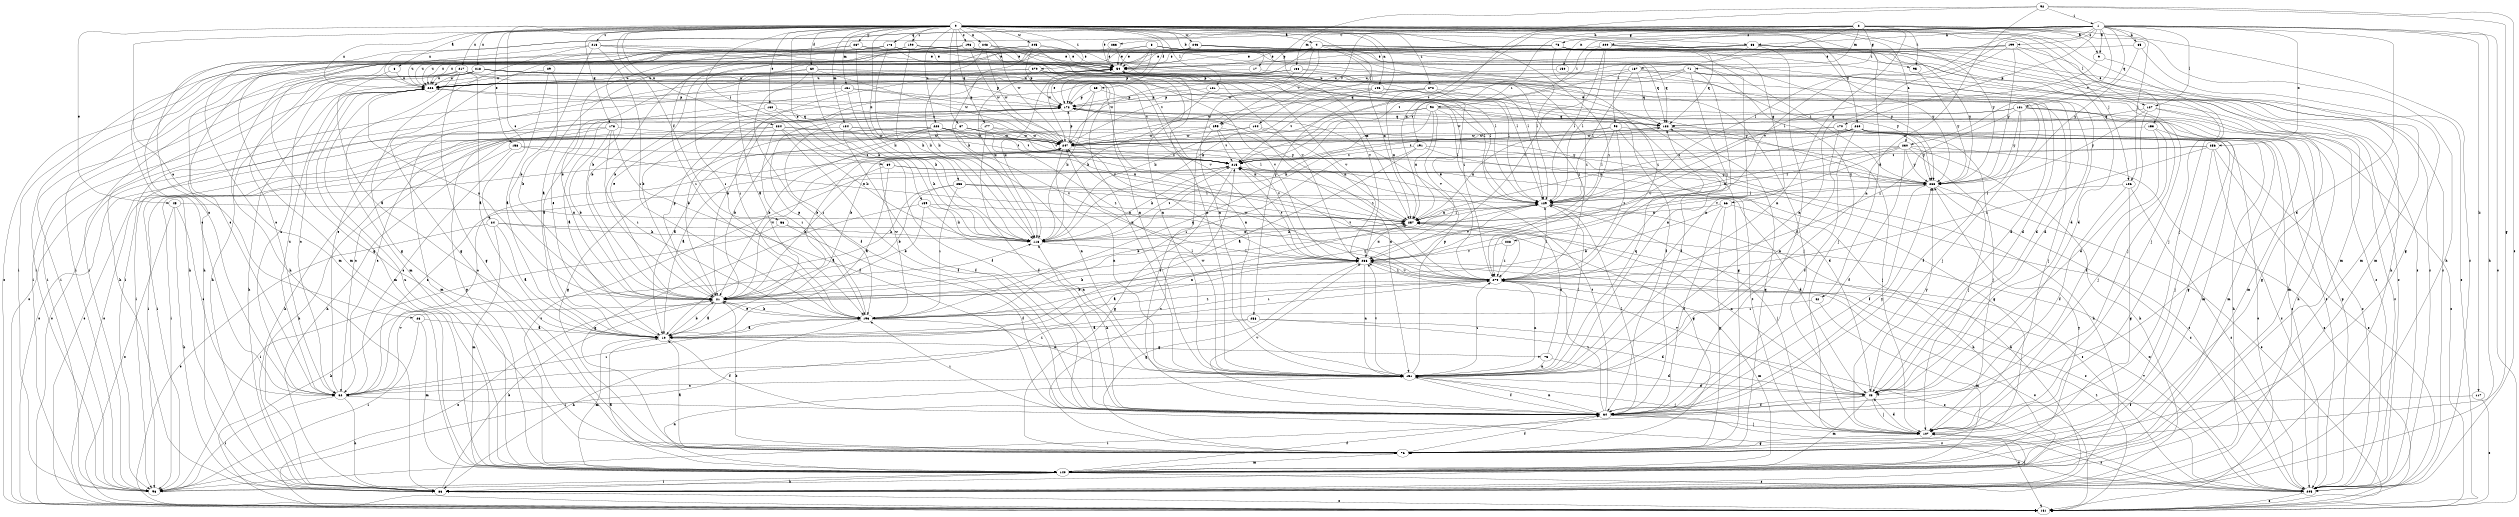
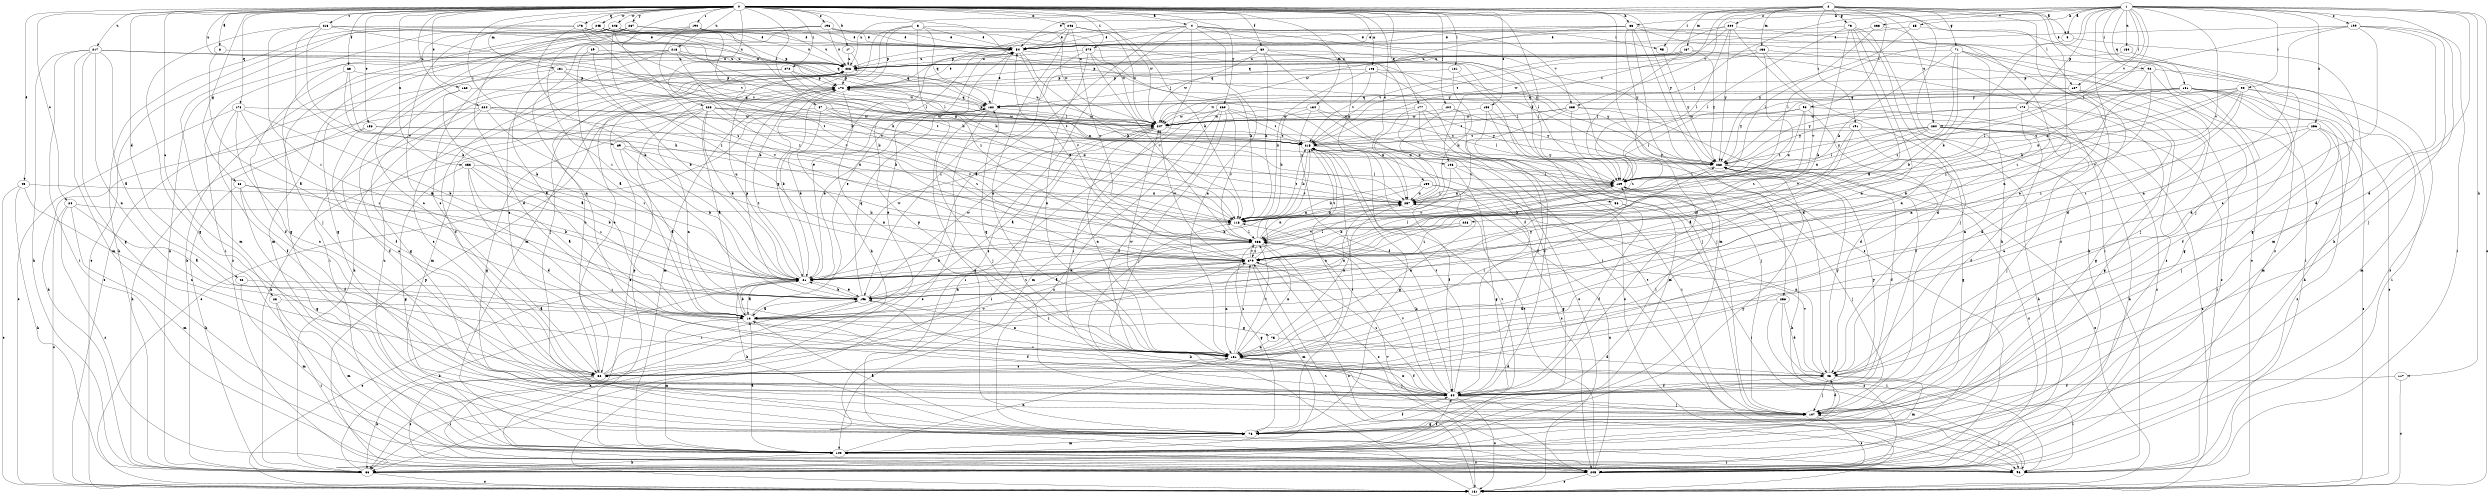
edge "92" -> "1": reversed
edge "190" -> "268": label "i" -> "y"
node "295": label "295" -> "235"
